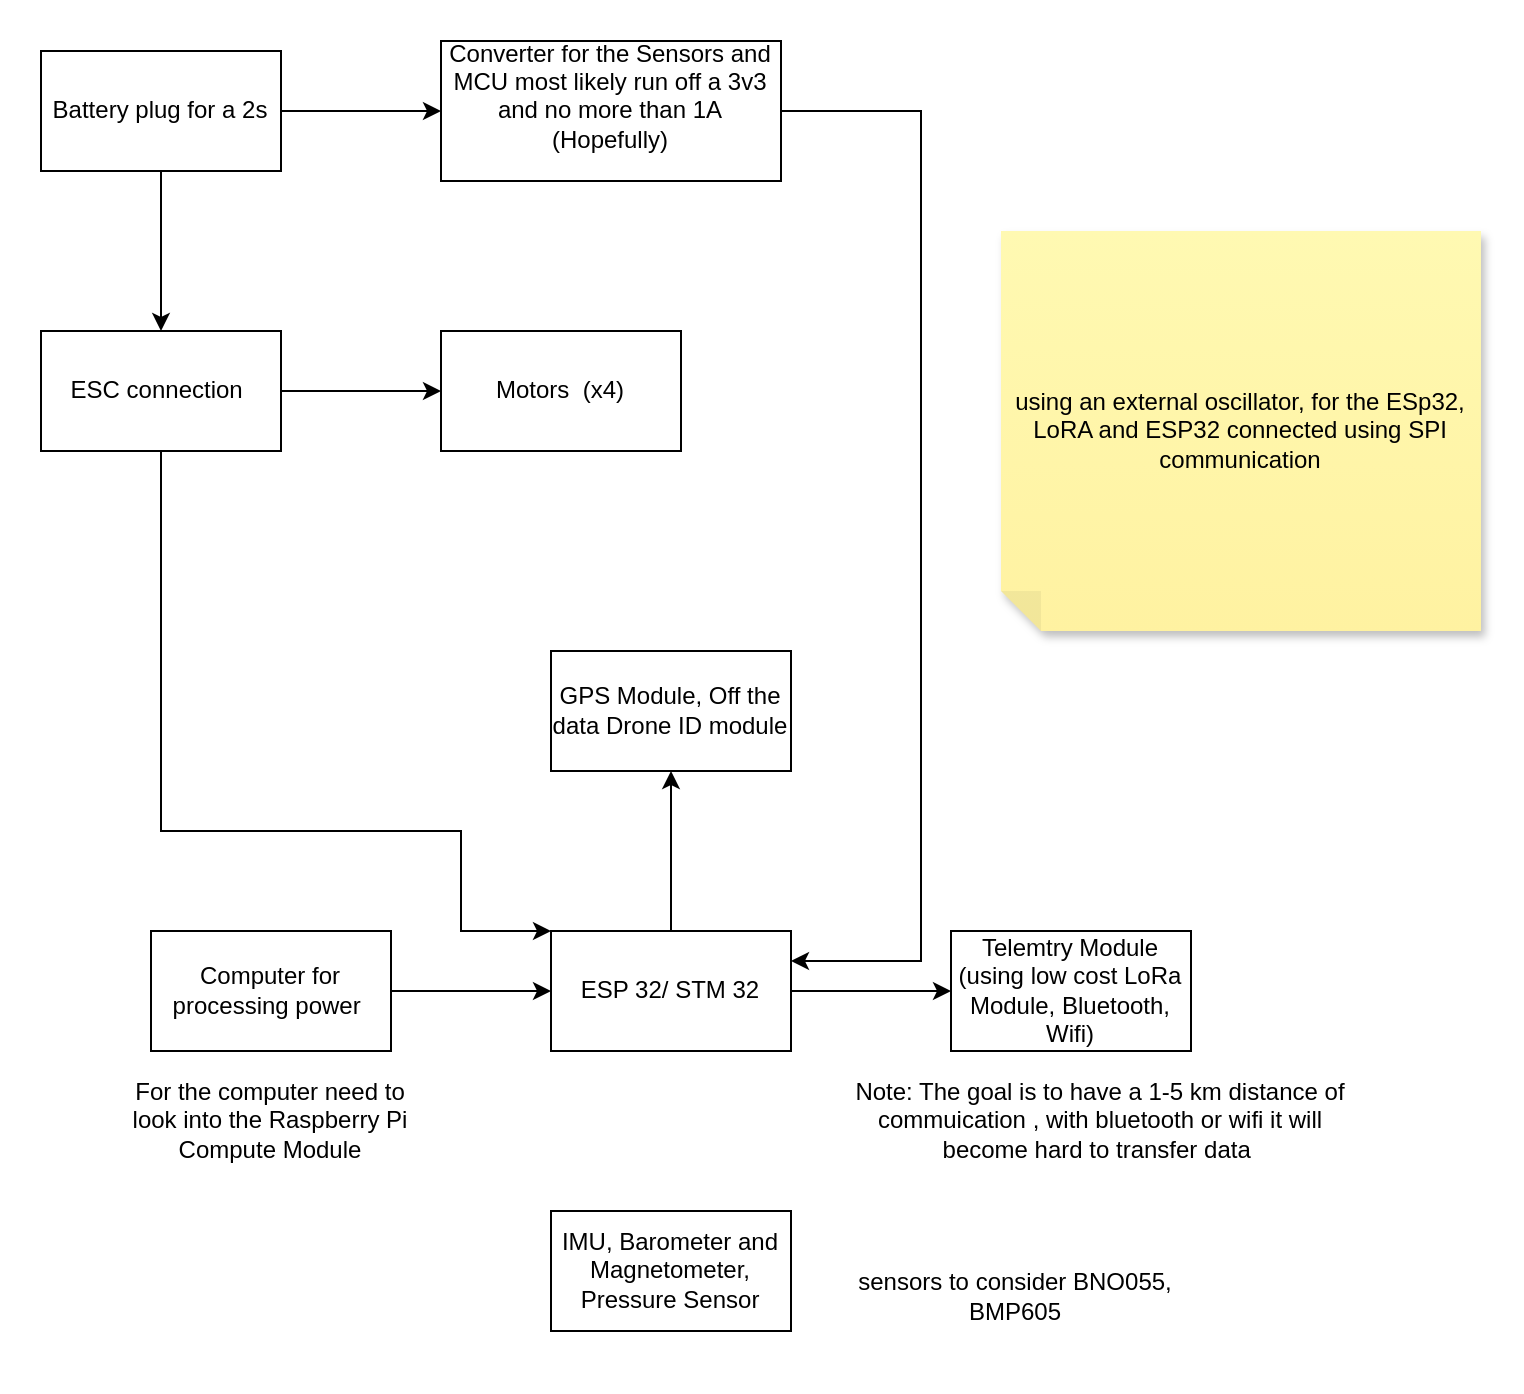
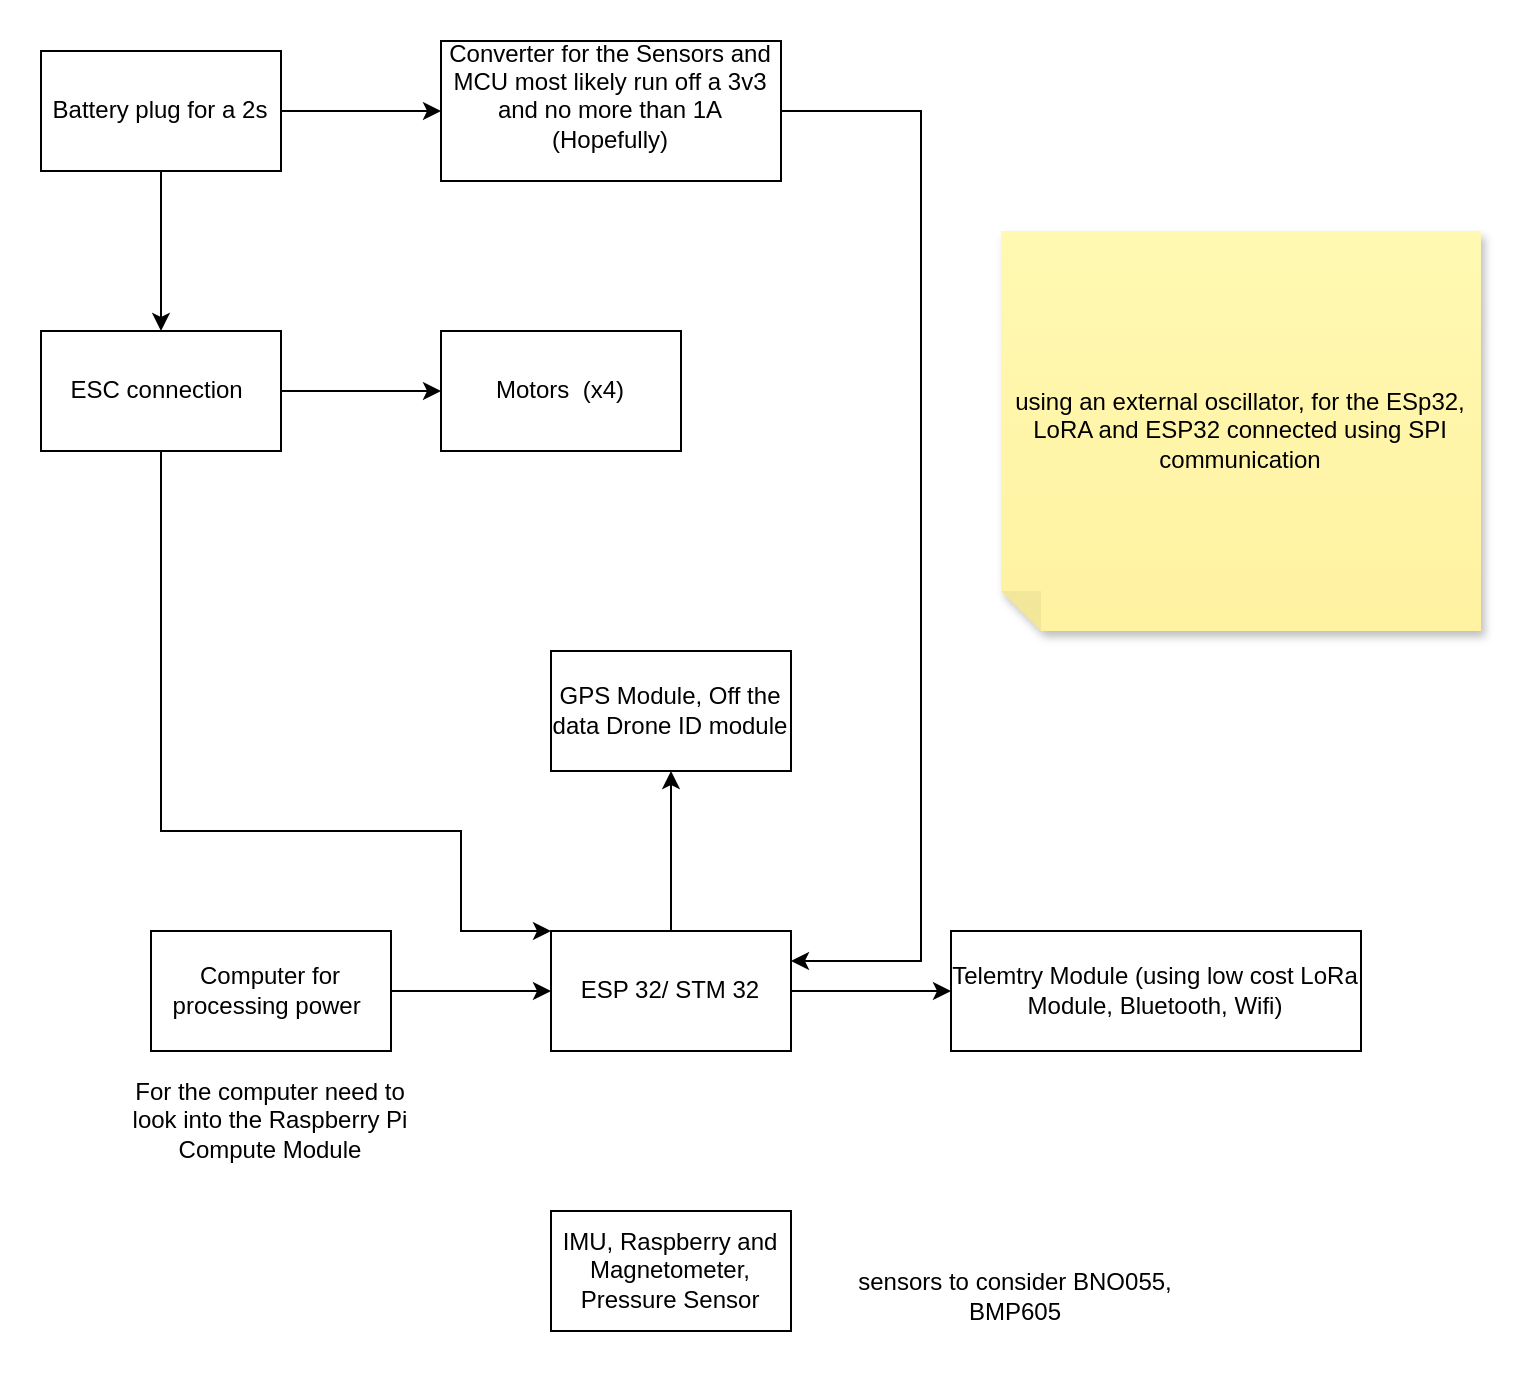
node "Telemtry Module (using low cost LoRa Module, Bluetooth, Wifi)": size 240x120 -> 410x120
node "Note: The goal is to have a 1-5 km distance of commuication , with bluetooth or wifi it will become hard to transfer data": removed
node "IMU, Barometer and Magnetometer, Pressure Sensor": label "IMU, Barometer and Magnetometer, Pressure Sensor" -> "IMU, Raspberry and Magnetometer, Pressure Sensor"
